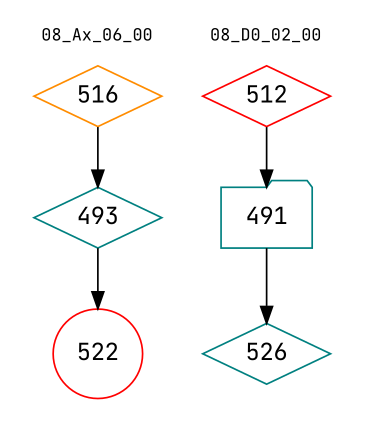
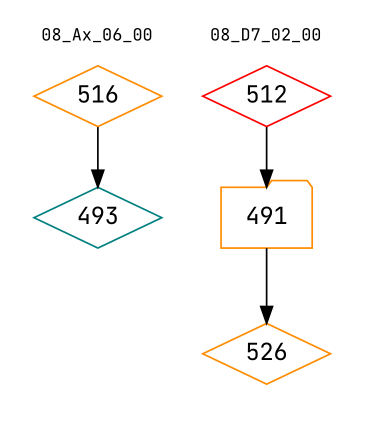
cluster "08_D0_02_00": label "08_D0_02_00" -> "08_D7_02_00"
node "491": color teal -> darkorange
node "522": removed
node "526": color teal -> darkorange
